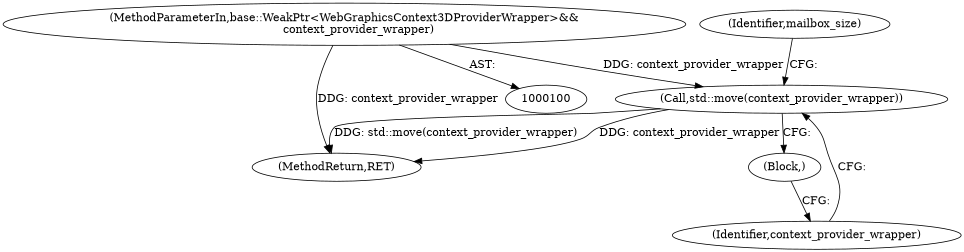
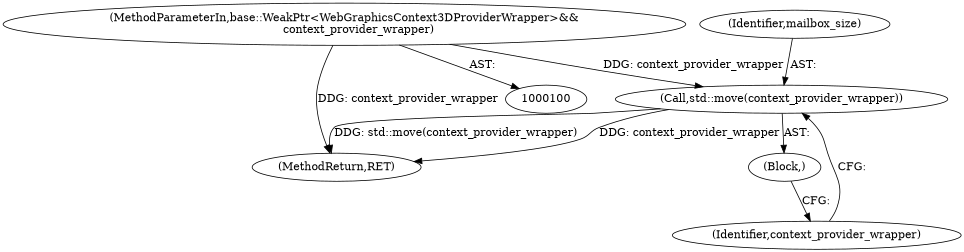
edge "(Identifier,mailbox_size)" -> "(Call,std::move(context_provider_wrapper))": label "CFG: " -> "AST: "
edge "(Call,std::move(context_provider_wrapper))" -> "(Block,)": label "CFG: " -> "AST: "
